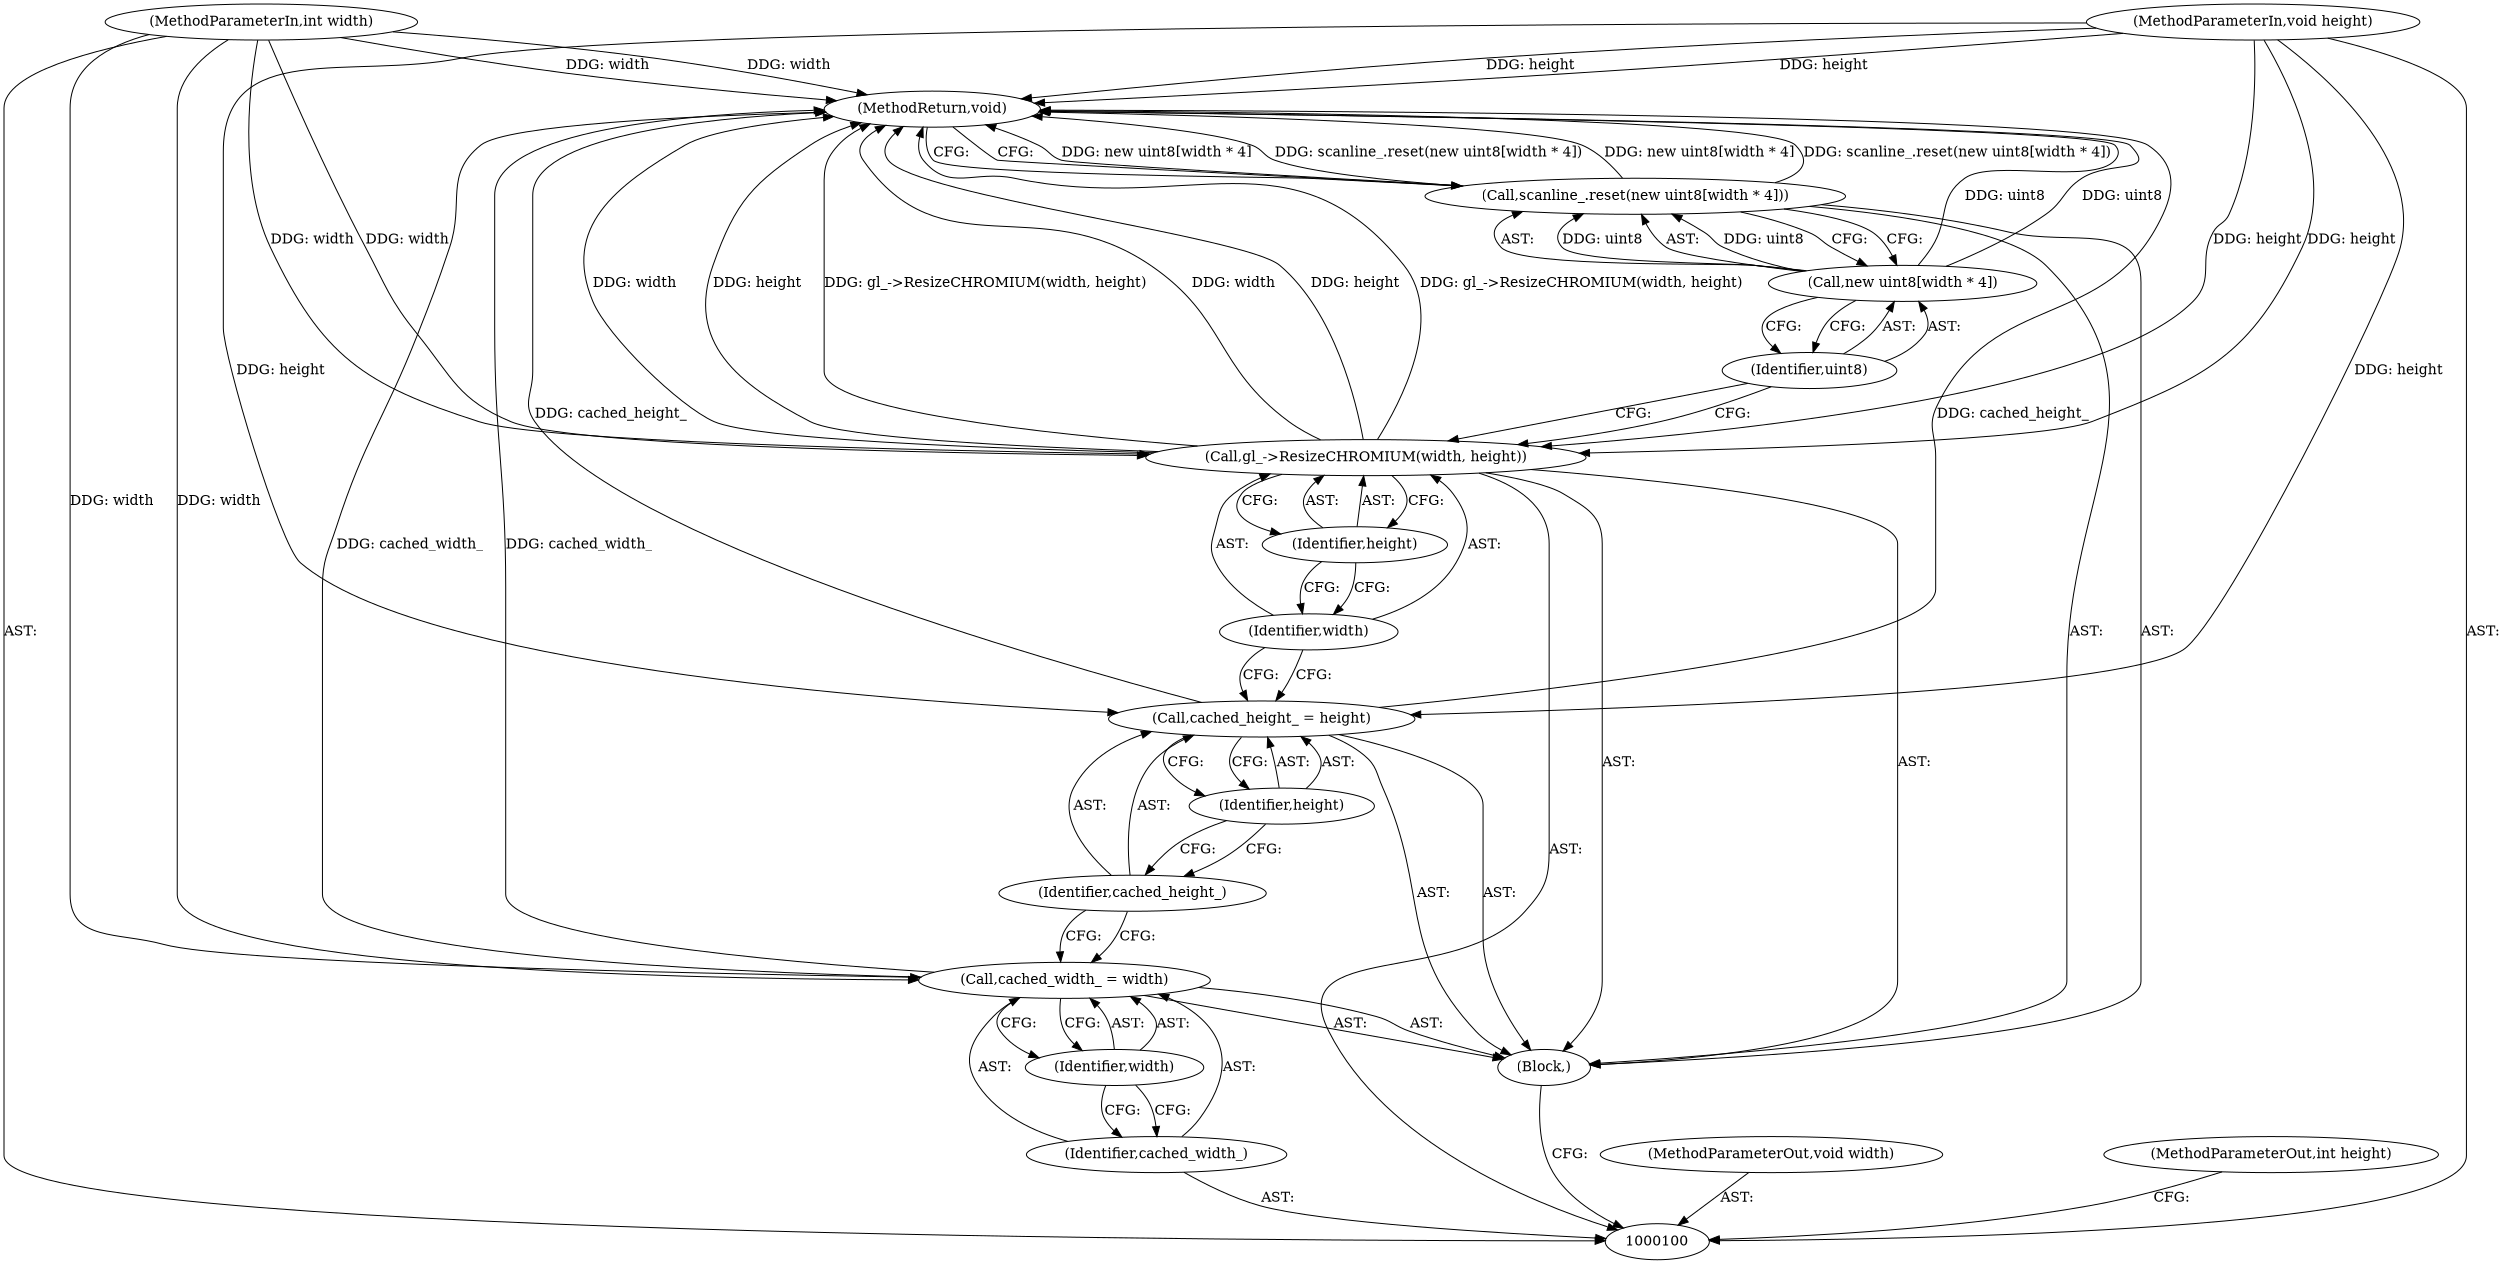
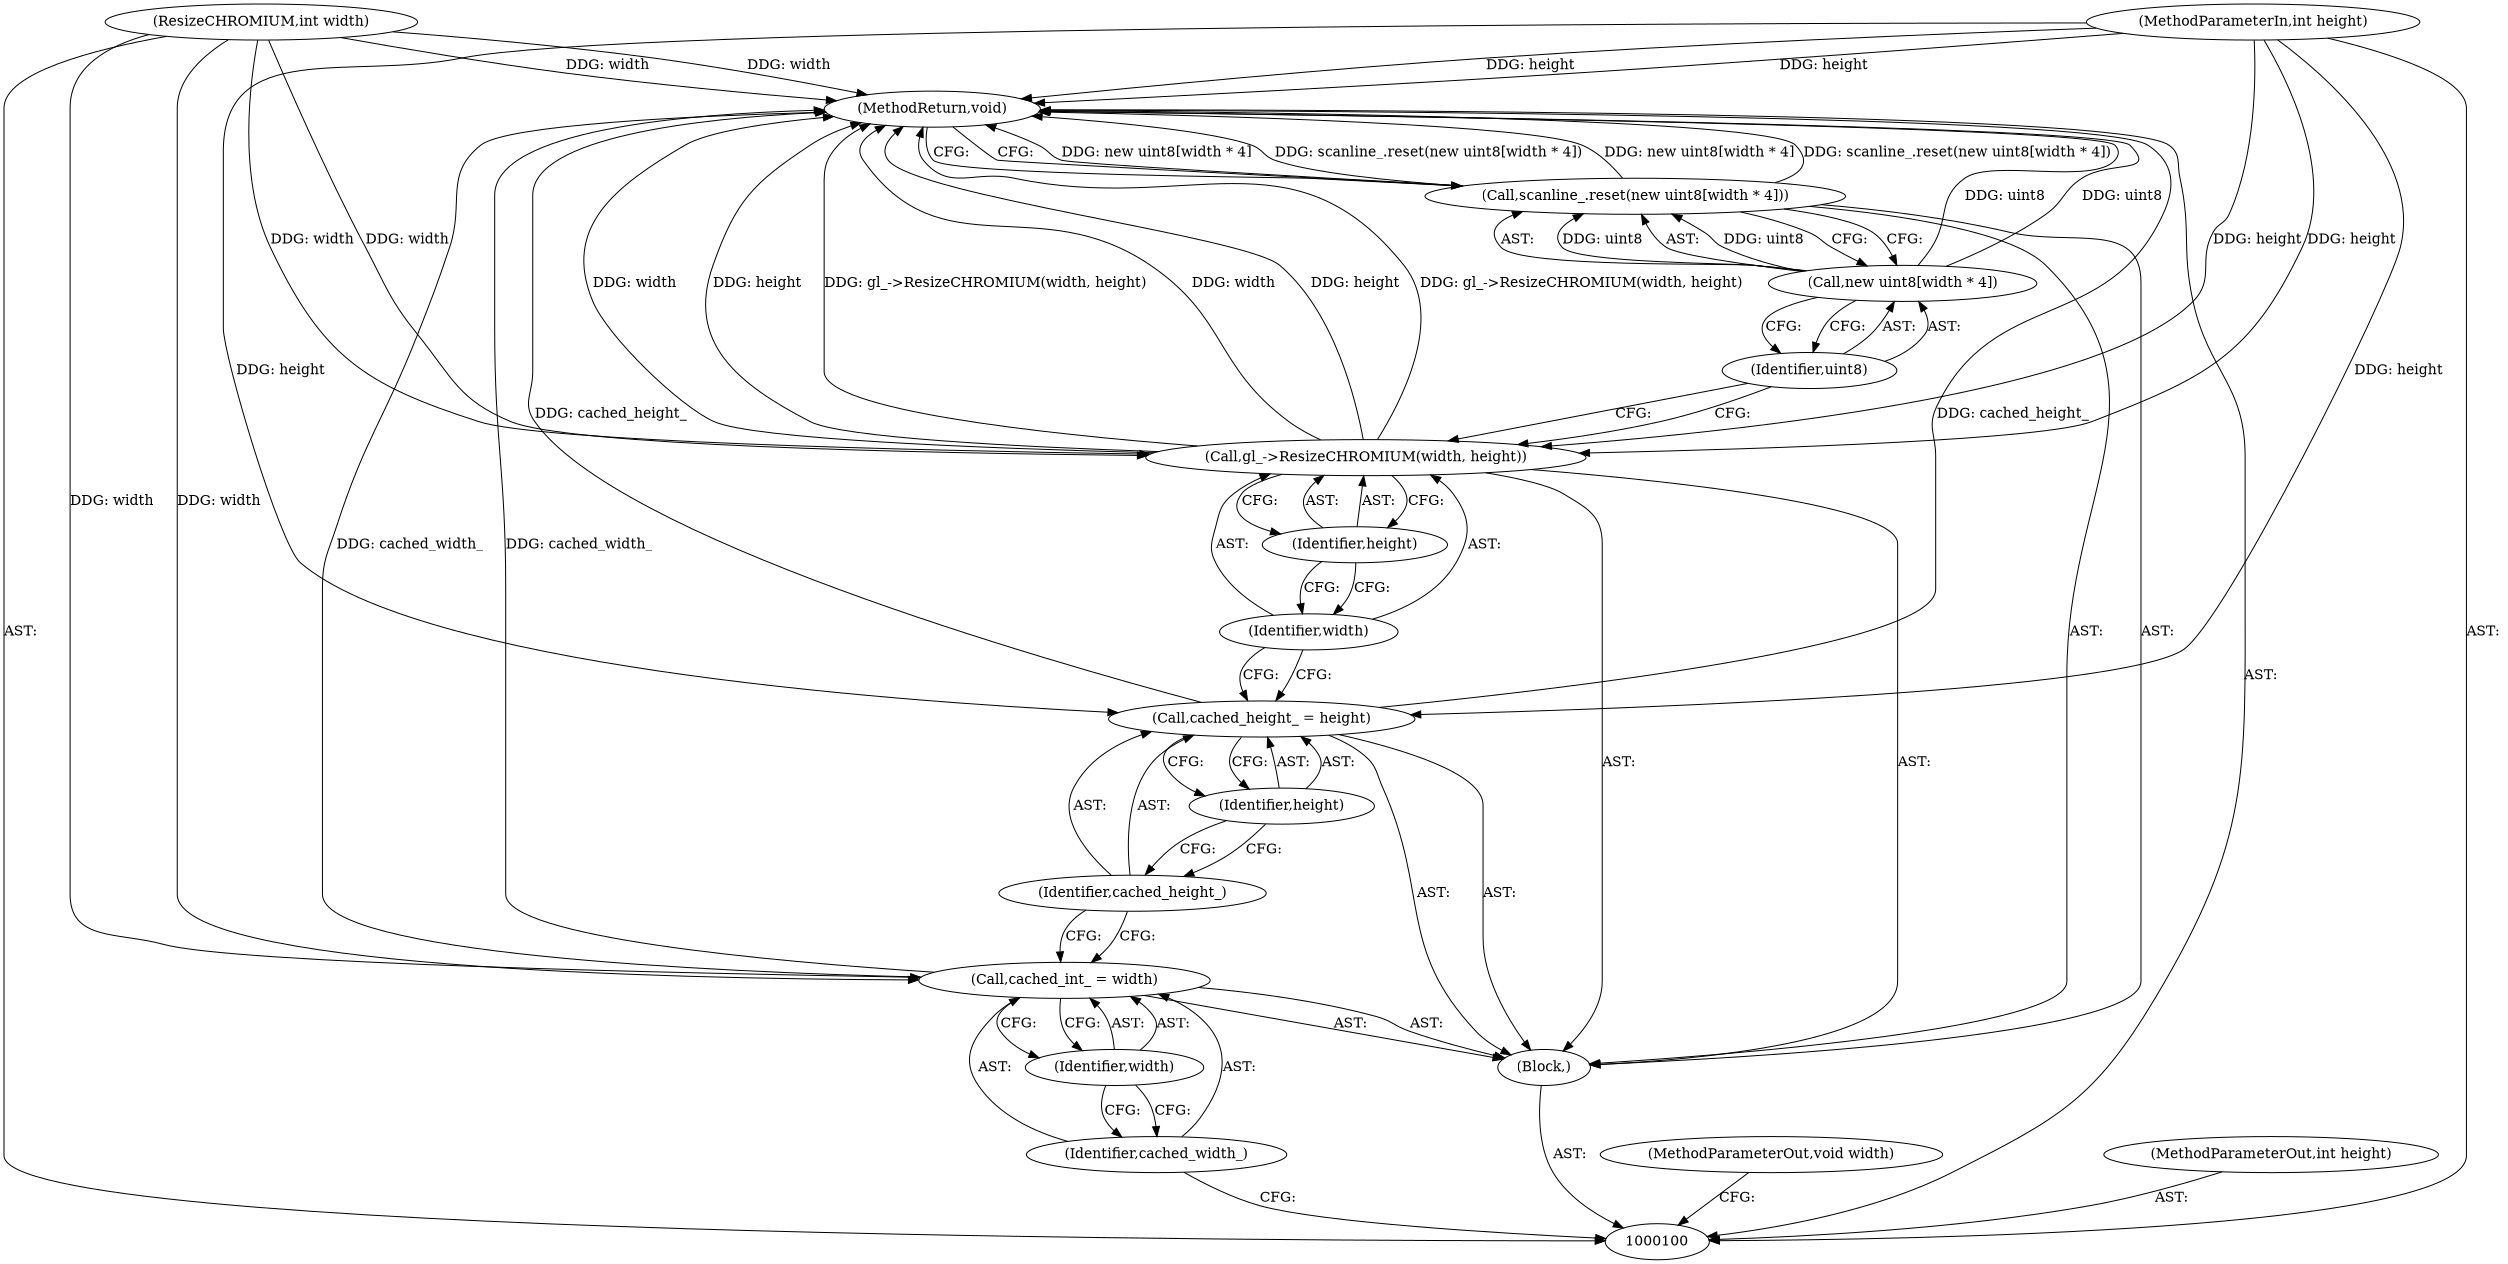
node "(MethodParameterIn,int width)": label "(MethodParameterIn,int width)" -> "(ResizeCHROMIUM,int width)"
node "(MethodParameterIn,void height)": label "(MethodParameterIn,void height)" -> "(MethodParameterIn,int height)"
edge "(Call,gl_->ResizeCHROMIUM(width, height))" -> "1000100": now "(MethodReturn,void)" -> "1000100"
node "(Call,cached_width_ = width)": label "(Call,cached_width_ = width)" -> "(Call,cached_int_ = width)"
edge "(Block,)" -> "1000100": label "CFG: " -> "AST: "
edge "(Identifier,cached_width_)" -> "1000100": label "AST: " -> "CFG: "
edge "(MethodParameterOut,void width)" -> "1000100": label "AST: " -> "CFG: "
edge "(MethodParameterOut,int height)" -> "1000100": label "CFG: " -> "AST: "
